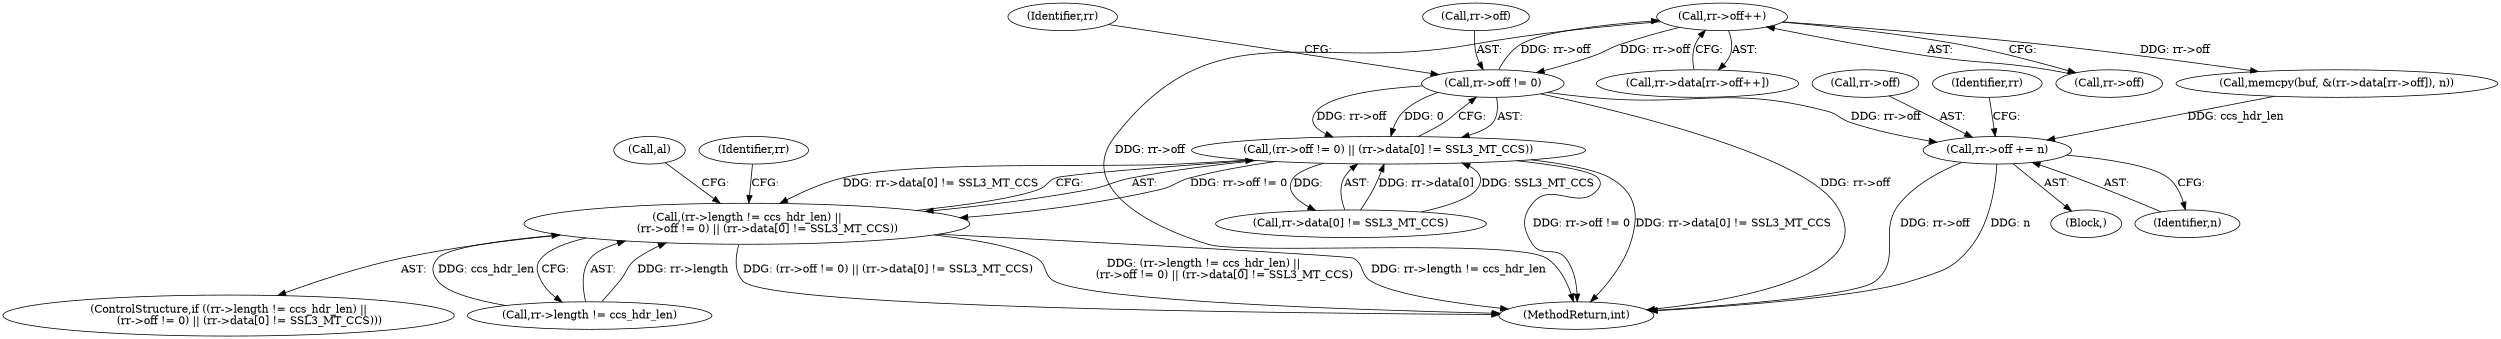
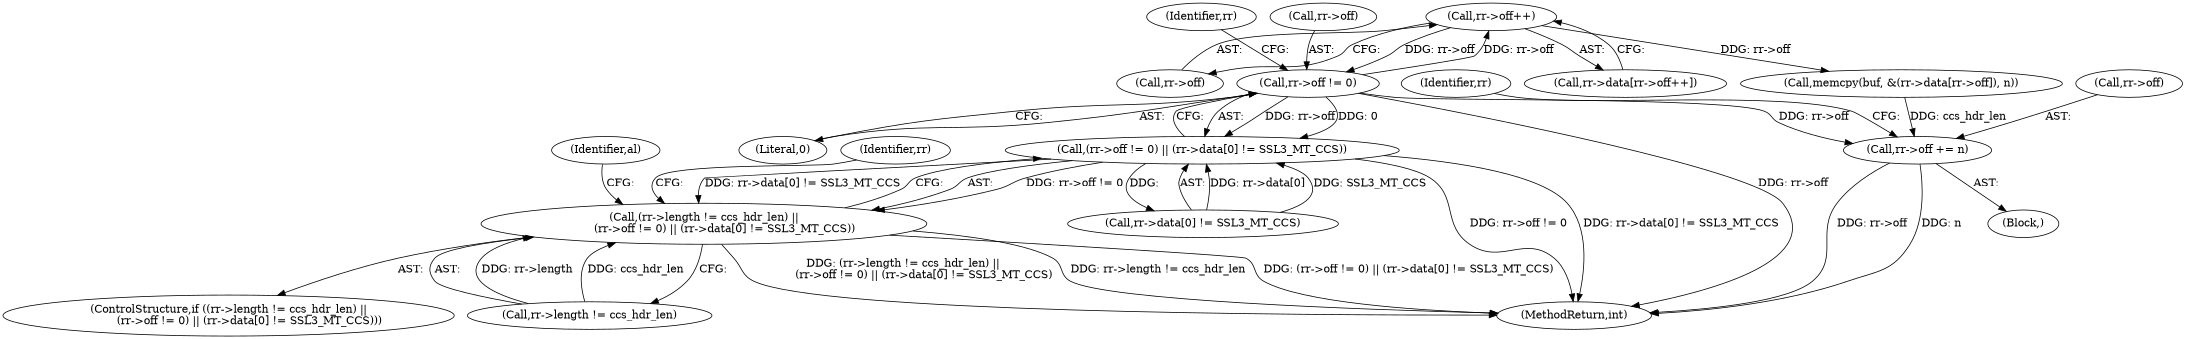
edge "(Call,rr->off++)" -> "(MethodReturn,int)": removed, label "DDG: rr->off"
node "(Call,al)": label "(Call,al)" -> "(Identifier,al)"
node "(Literal,0)": added
node "(Identifier,n)": removed
